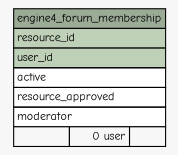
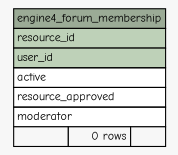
node "engine4_forum_membership": text "0 user" -> "0 rows"
